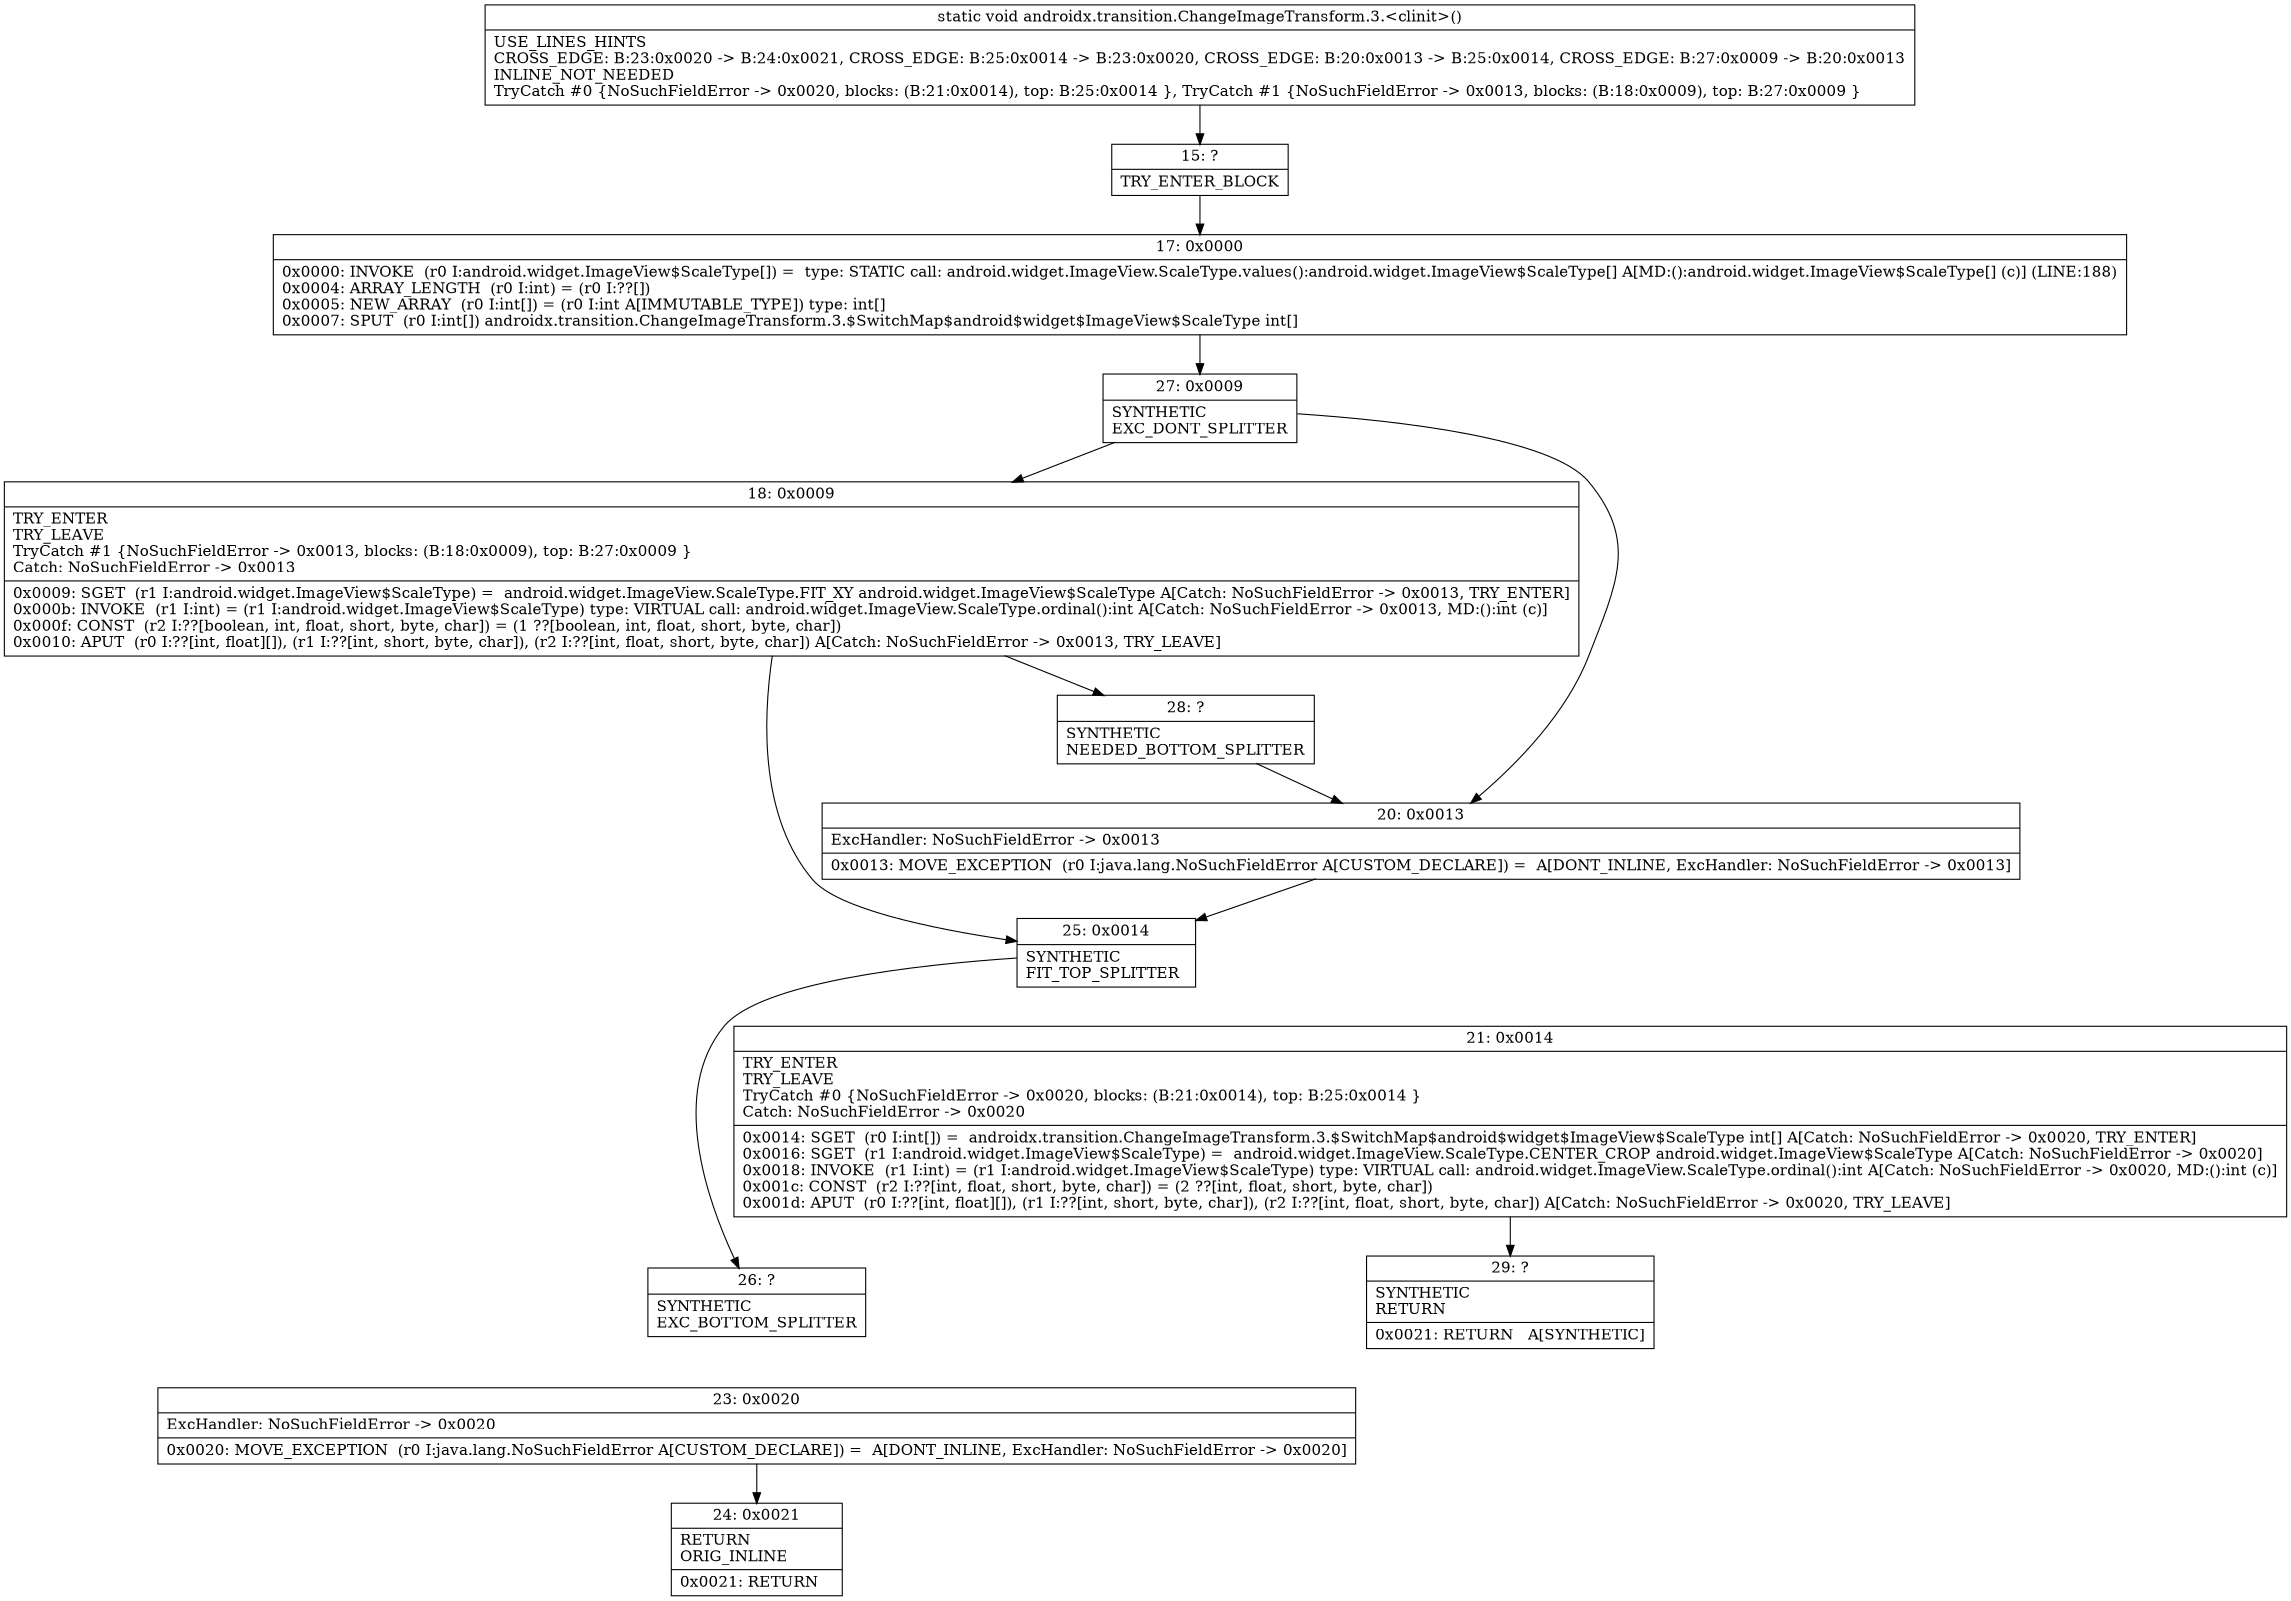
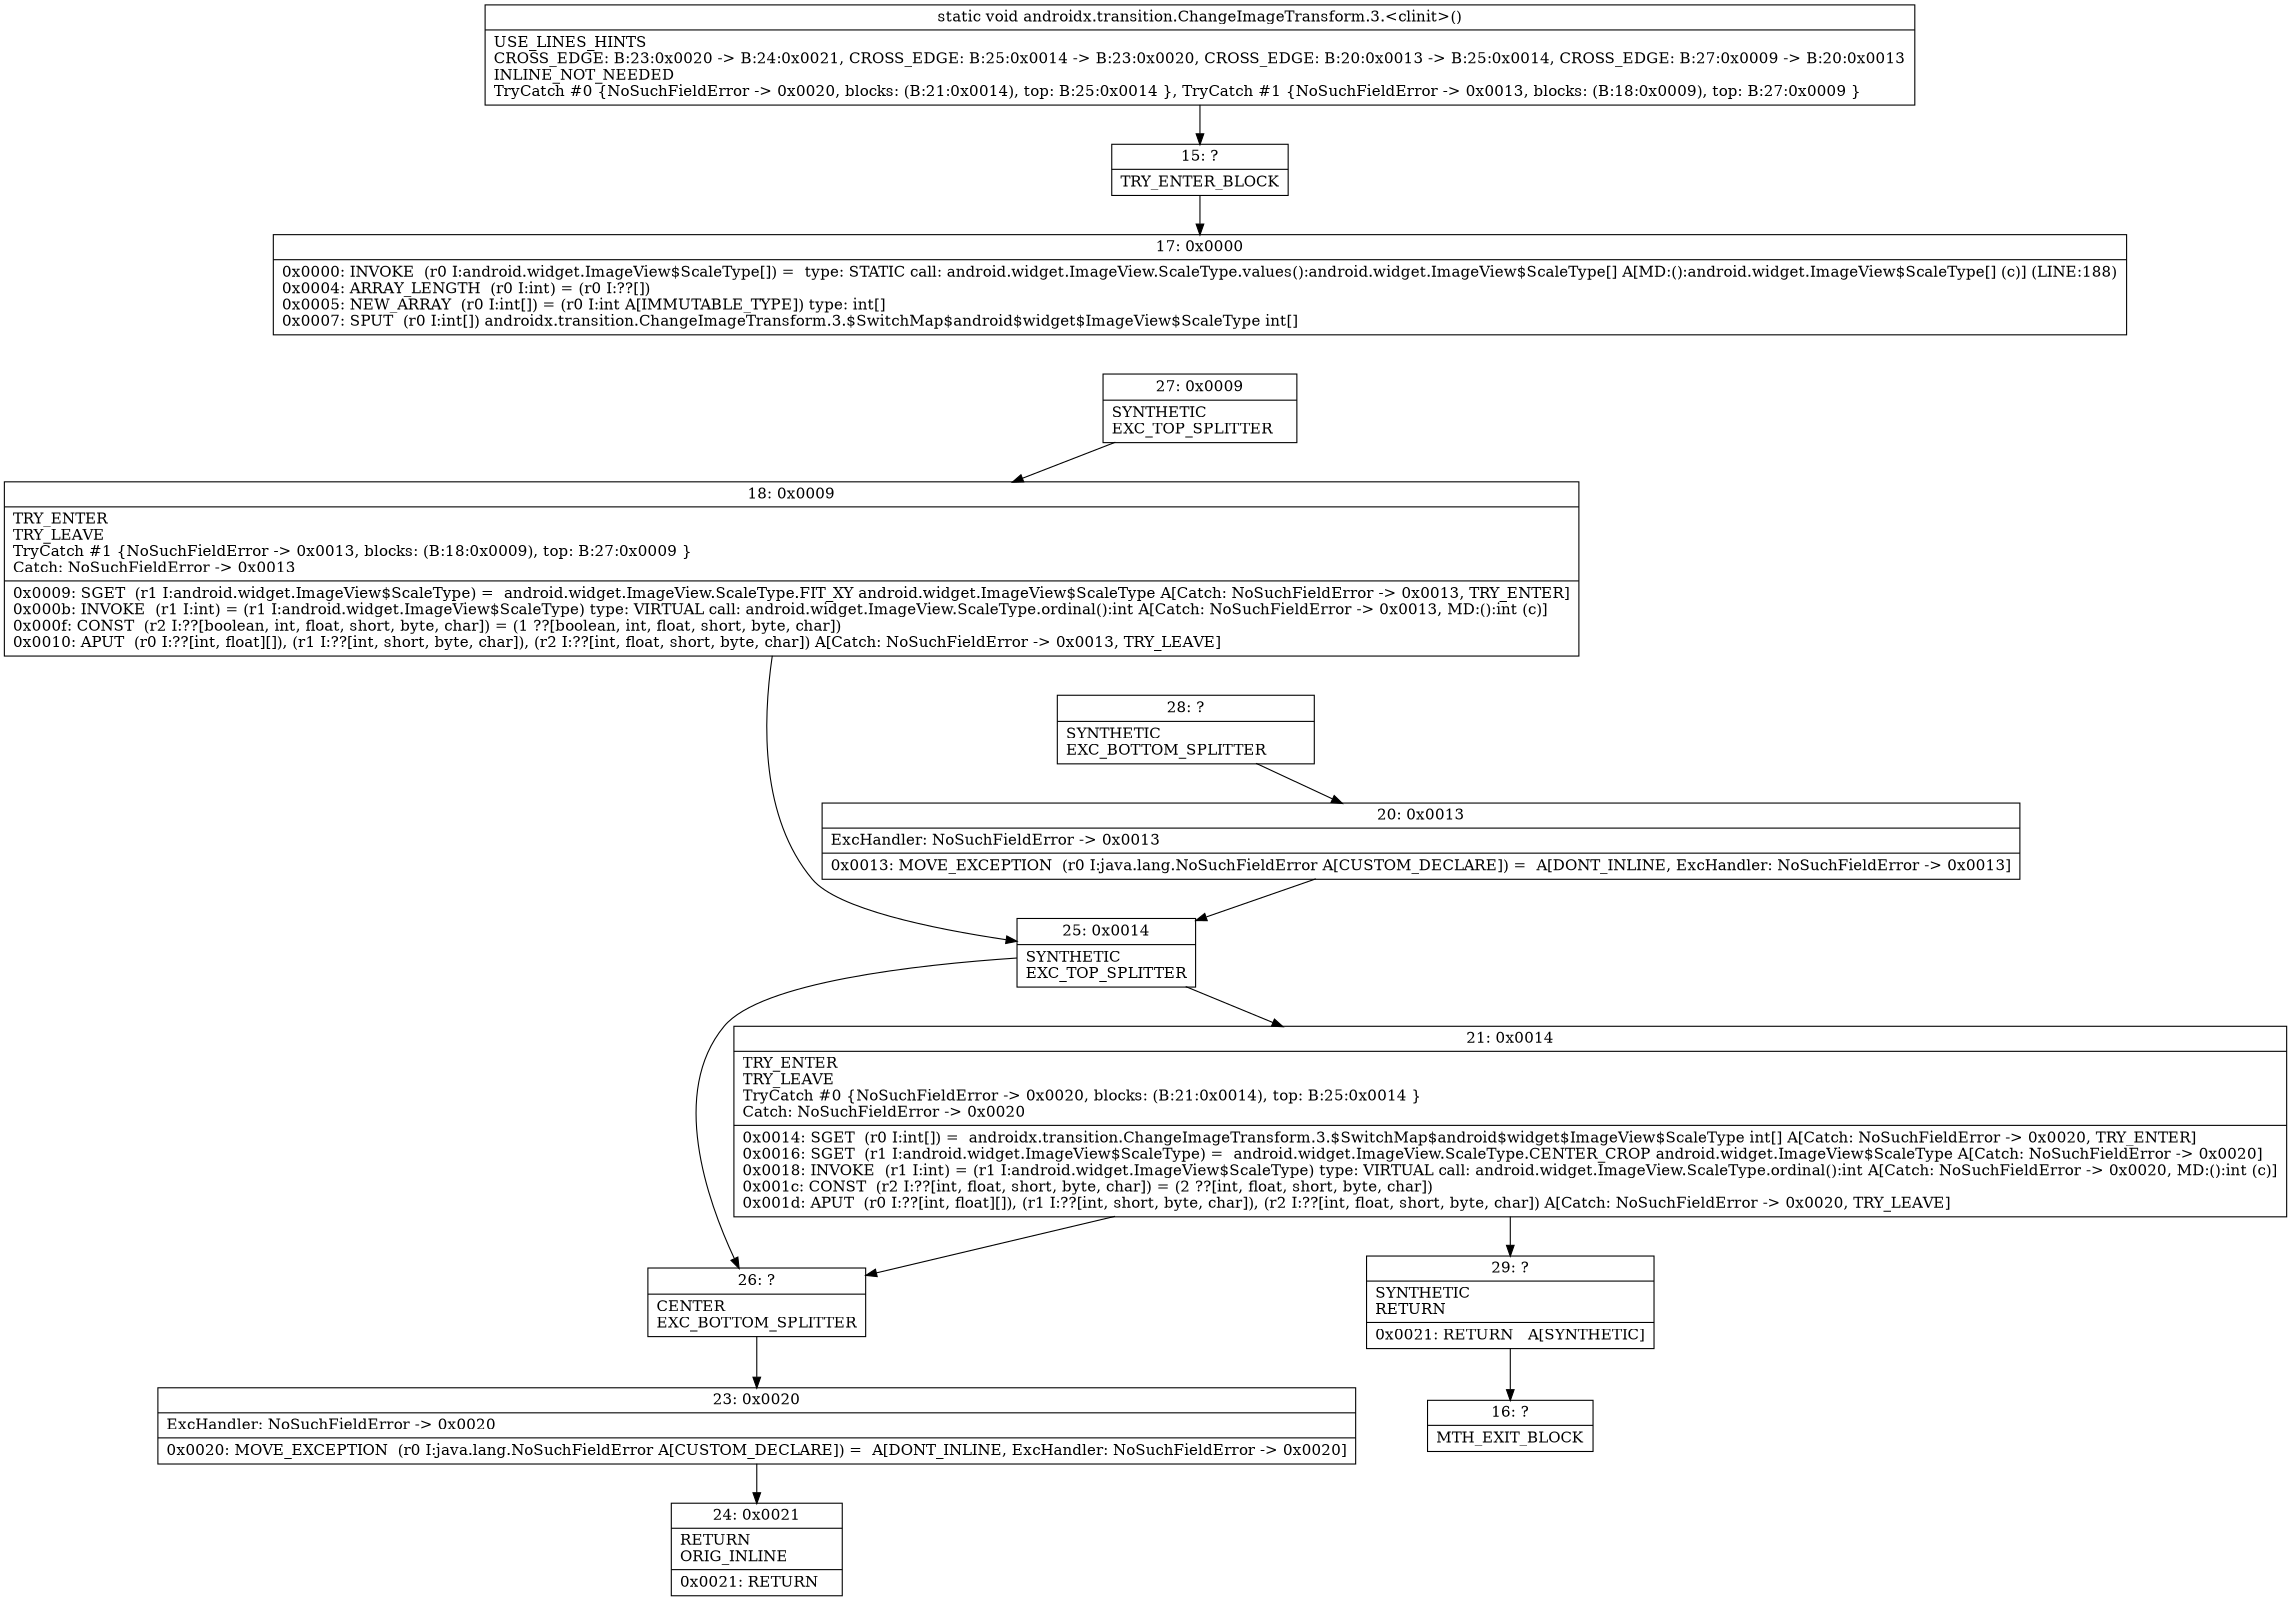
edge "17: 0x0000" -> "27: 0x0009": removed
node "27: 0x0009": text "EXC_DONT_SPLITTER" -> "EXC_TOP_SPLITTER"
edge "27: 0x0009" -> "20: 0x0013": removed
edge "18: 0x0009" -> "28: ?": removed
node "28: ?": text "NEEDED_BOTTOM_SPLITTER" -> "EXC_BOTTOM_SPLITTER"
node "25: 0x0014": text "FIT_TOP_SPLITTER" -> "EXC_TOP_SPLITTER"
edge "25: 0x0014" -> "21: 0x0014": added
edge "21: 0x0014" -> "26: ?": added
node "26: ?": text "SYNTHETIC" -> "CENTER"
edge "26: ?" -> "23: 0x0020": added
node "16: ?": added
